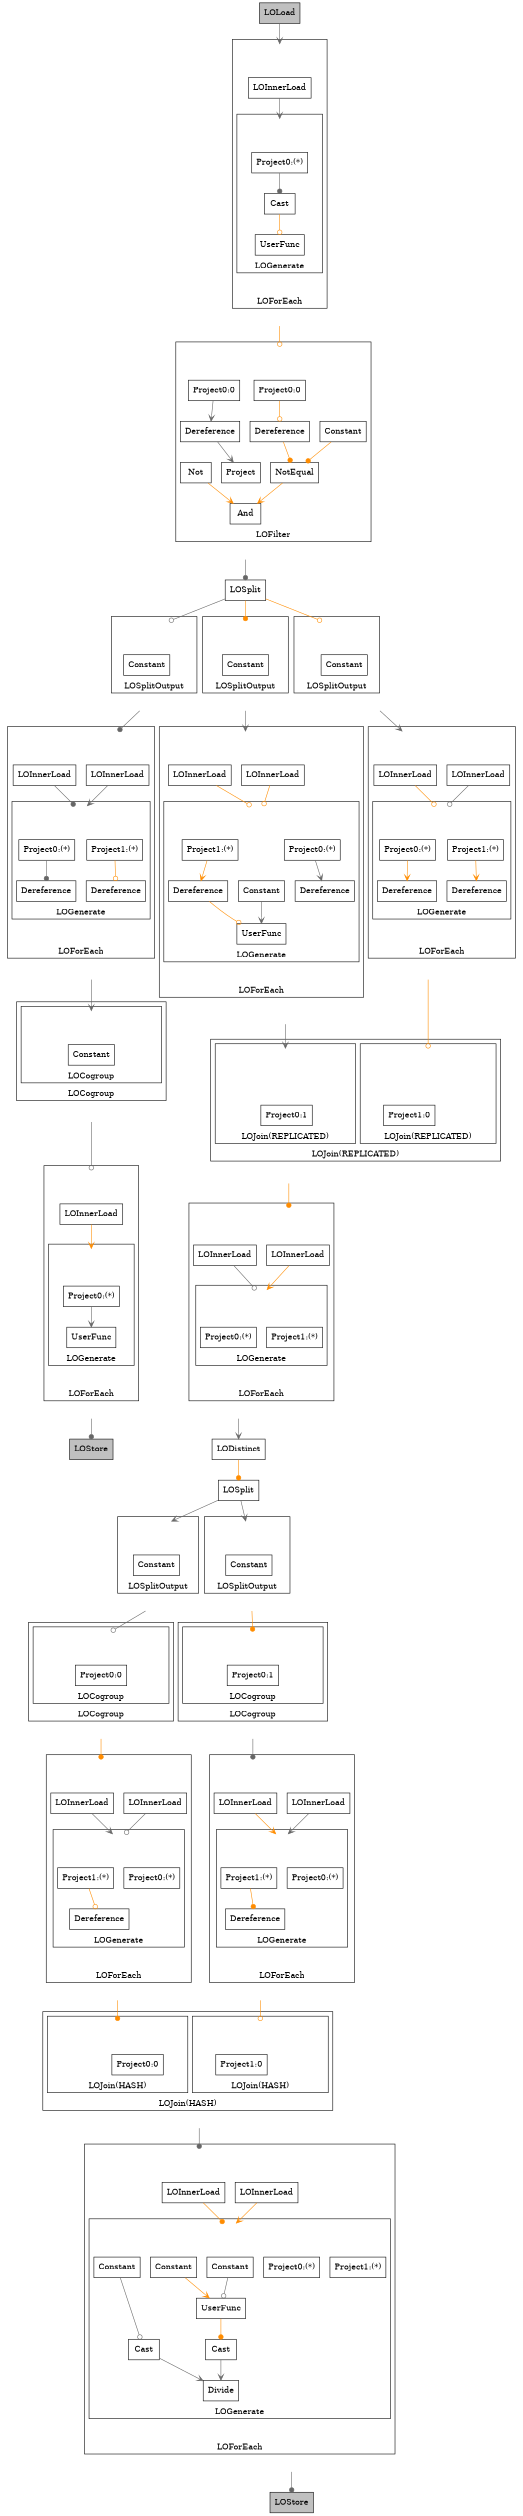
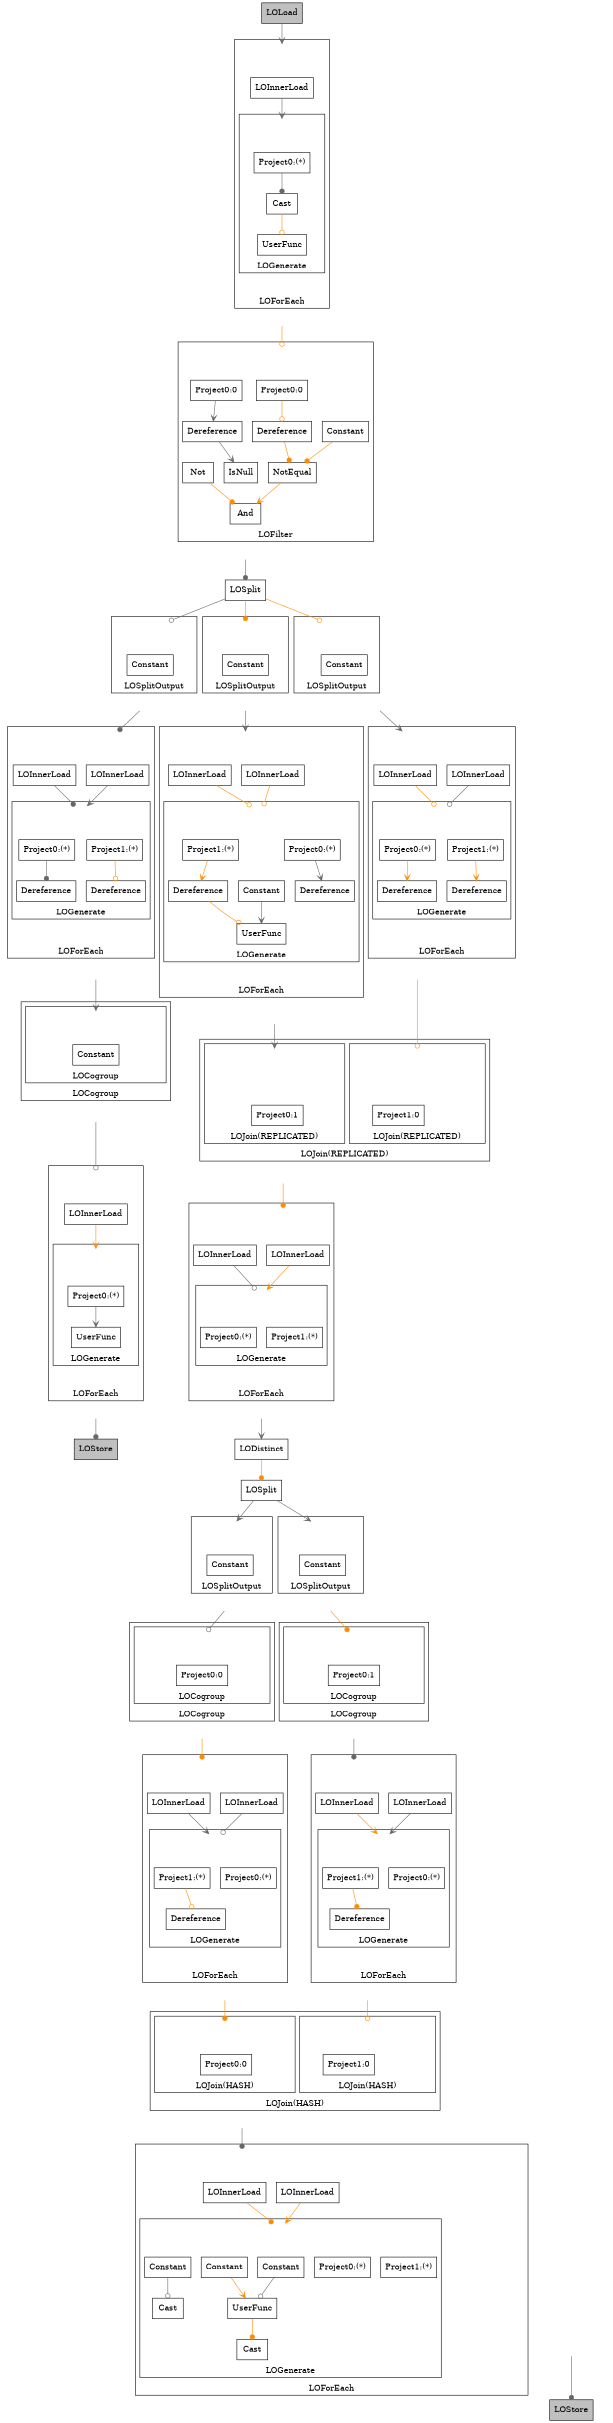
node "Project": label "Project" -> "IsNull"
edge "Not" -> "And": arrowhead vee -> dot
node "Divide": removed
